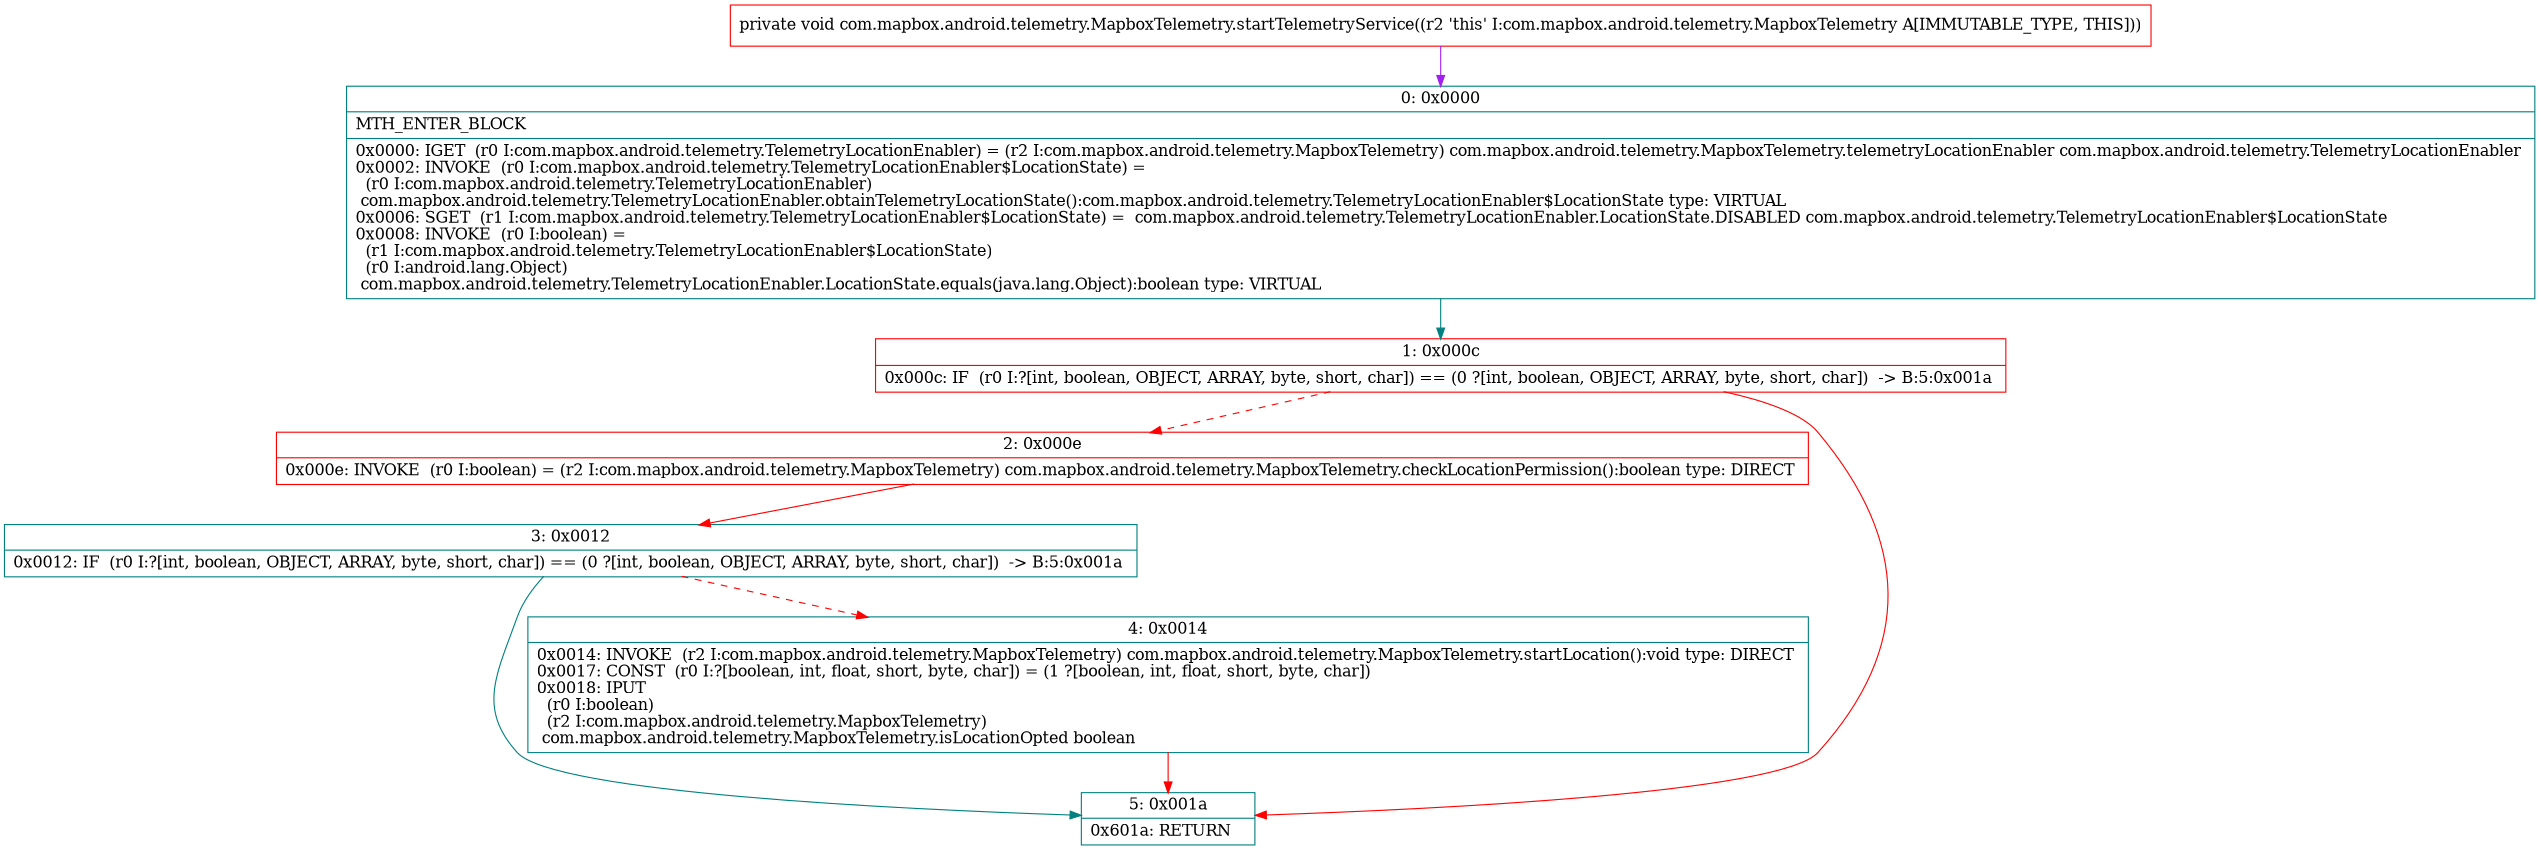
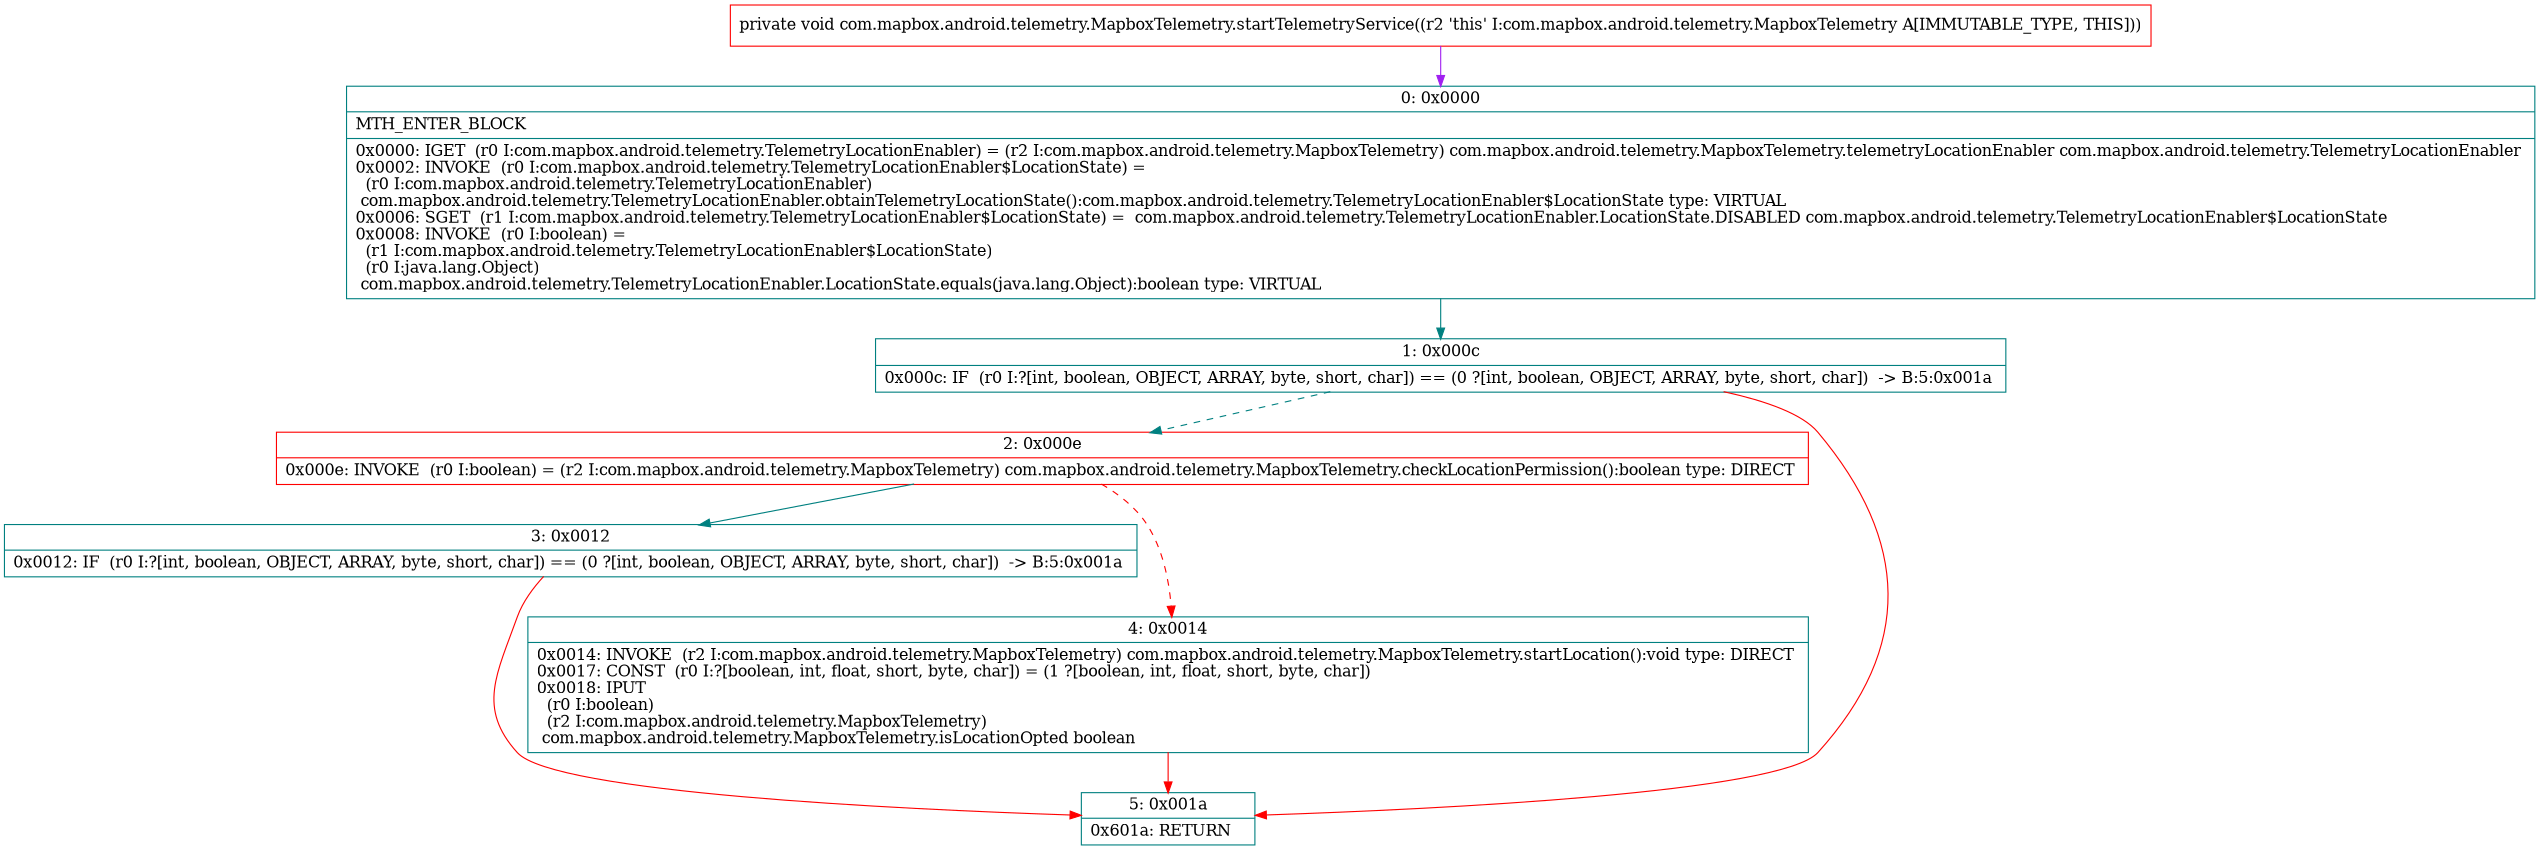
node "0: 0x0000": text "(r0 I:android.lang.Object)" -> "(r0 I:java.lang.Object)"
node "1: 0x000c": color red -> teal
edge "1: 0x000c" -> "2: 0x000e": color red -> teal
edge "2: 0x000e" -> "3: 0x0012": color red -> teal
edge "3: 0x0012" -> "4: 0x0014": now "2: 0x000e" -> "4: 0x0014"
edge "3: 0x0012" -> "5: 0x001a": color teal -> red
